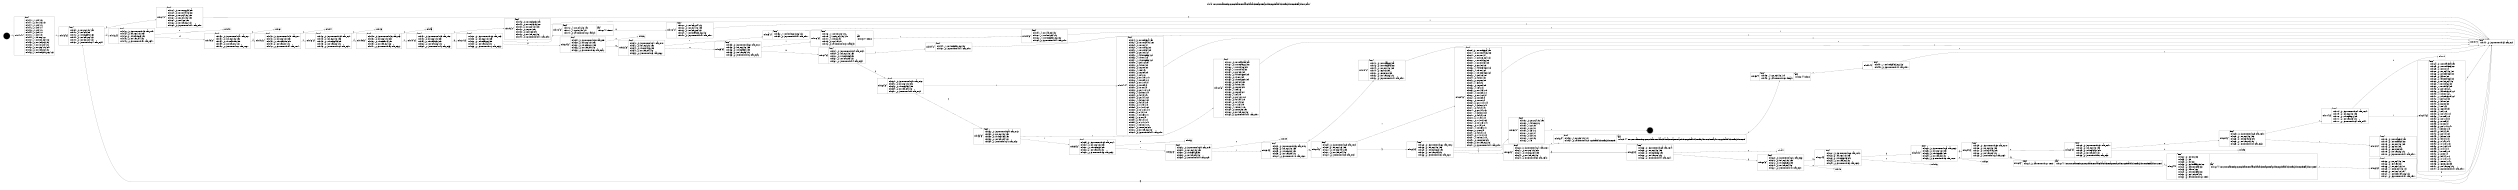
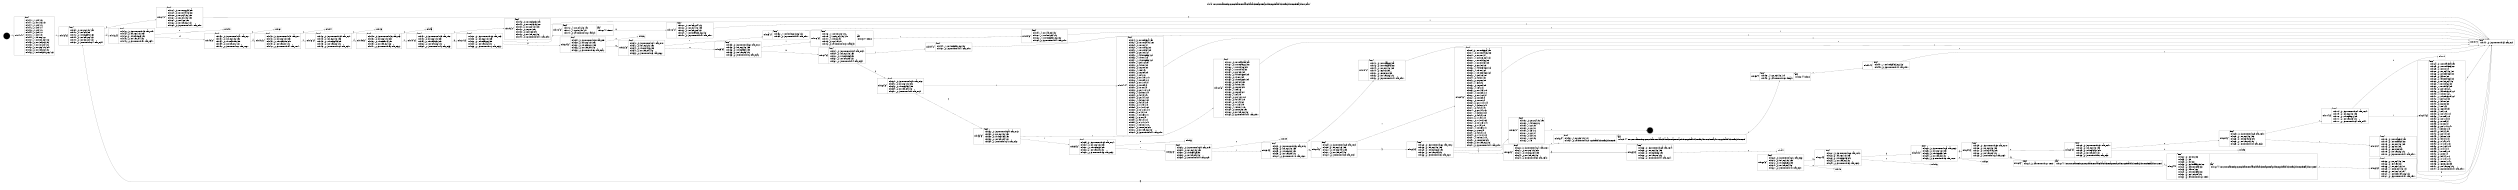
edge "0x401655 [25]" -> "0x40166e [25]": removed, label "3"
